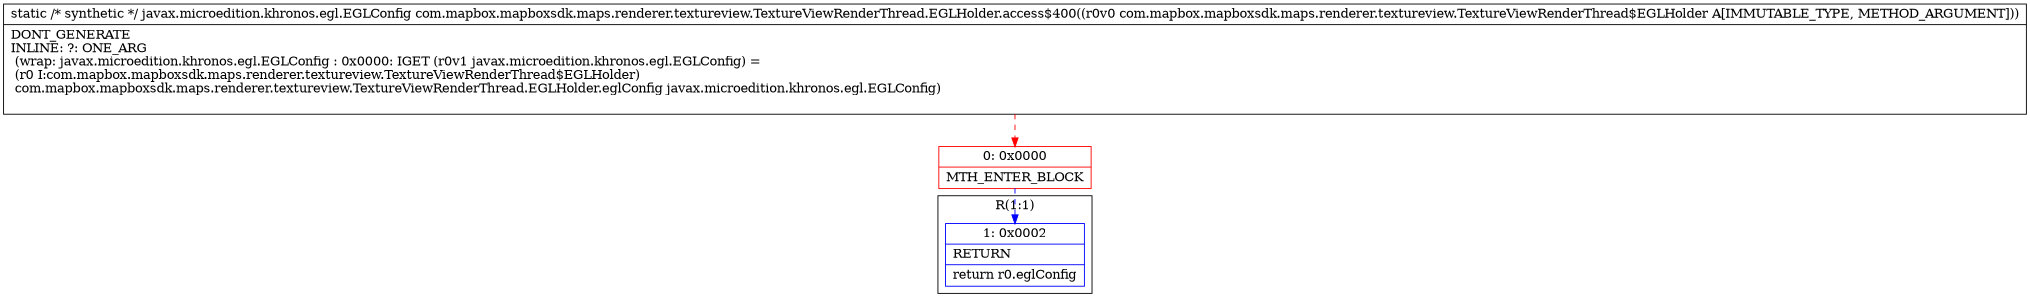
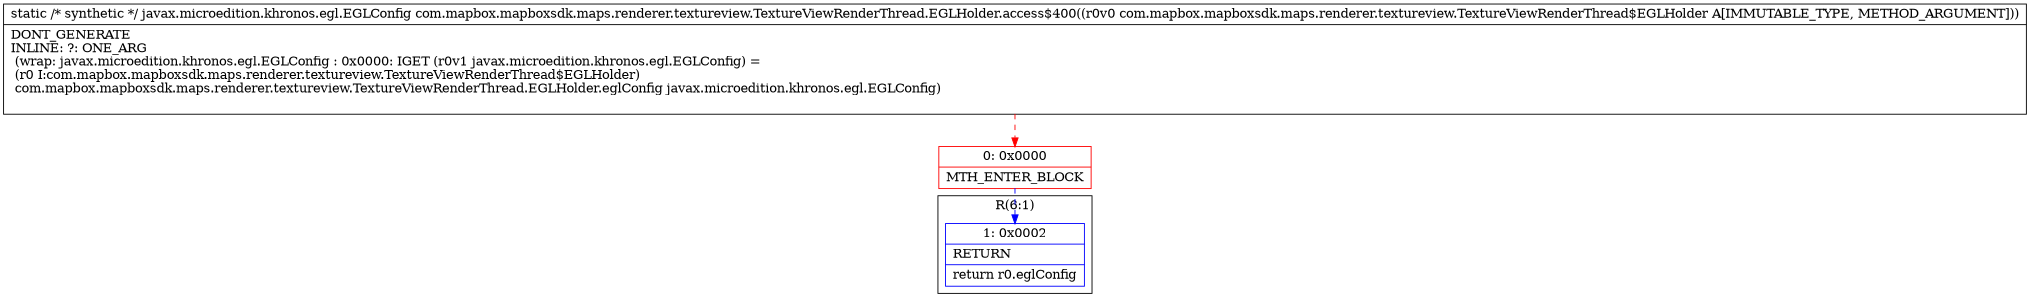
cluster "R(1:1)": label "R(1:1)" -> "R(6:1)"
